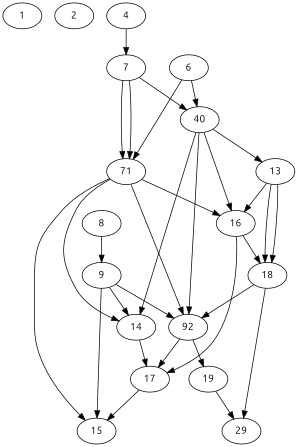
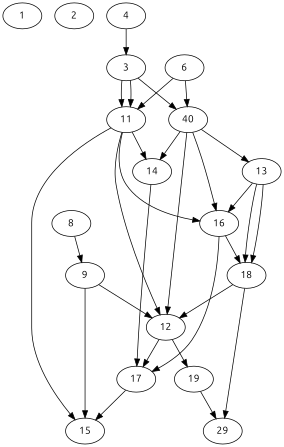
node "7": label "7" -> "3"
node "71": label "71" -> "11"
edge "9" -> "14": removed
node "92": label "92" -> "12"
